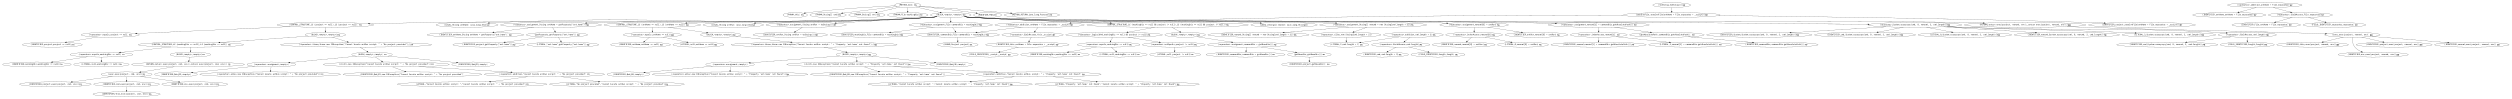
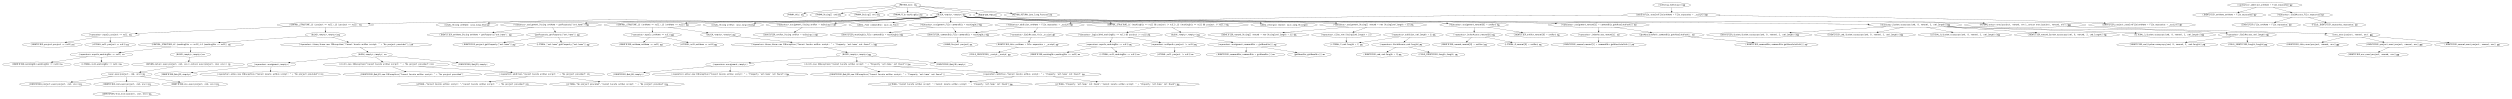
node "(LOCAL,File commandDir: java.io.File)": added
node "(LITERAL,null,project == null)": added
node "(LITERAL,1,newcmd[1] = commandDir.getAbsolutePath())": removed
edge "(exec,exec(project, newcmd, env))" -> "(IDENTIFIER,env,exec(project, newcmd, env))": now "(IDENTIFIER,project,exec(project, newcmd, env))" -> "(IDENTIFIER,env,exec(project, newcmd, env))"
node "(IDENTIFIER,project,getBaseDir())": removed
